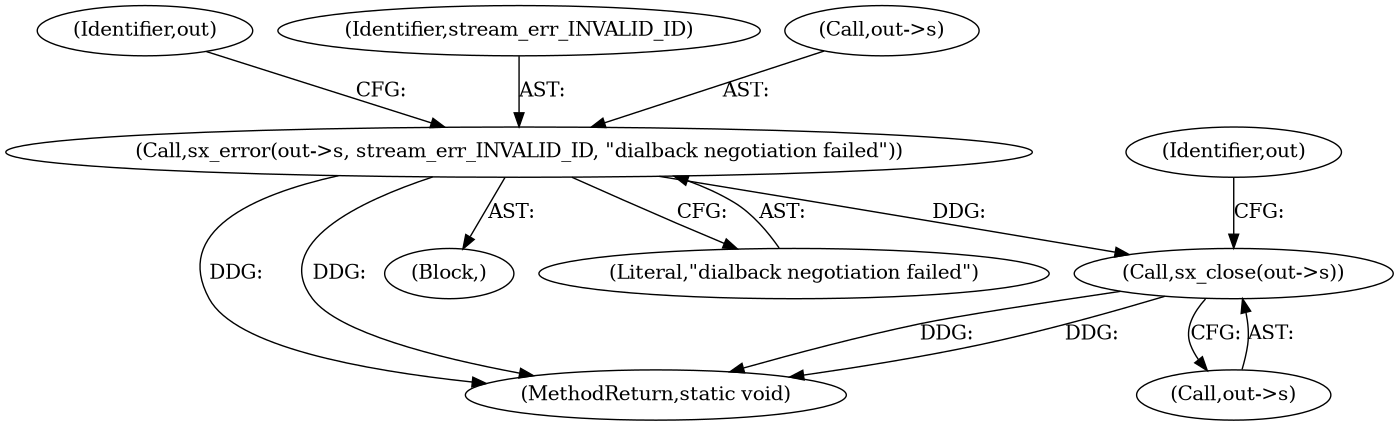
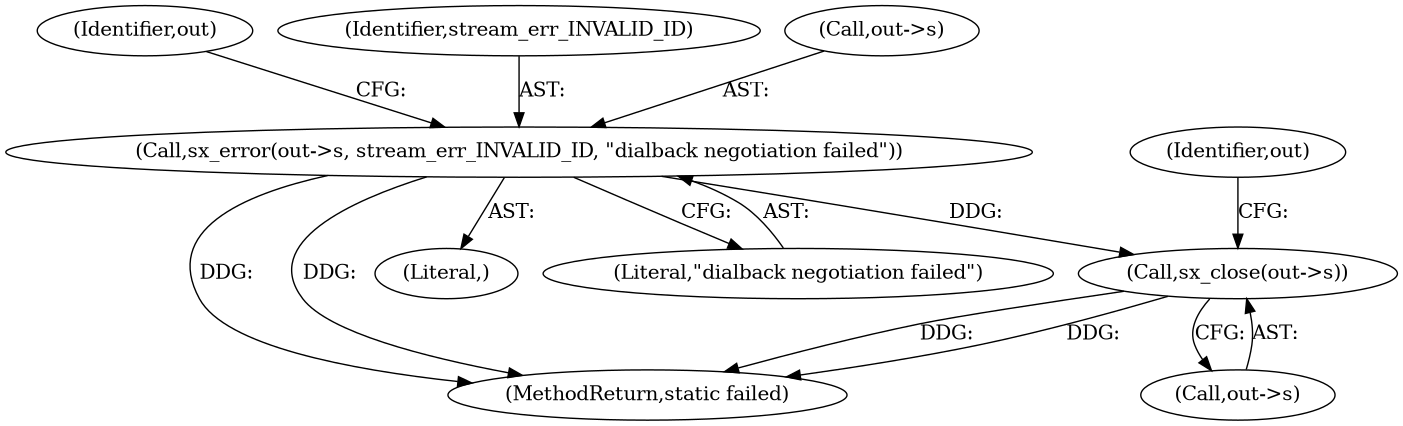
node "(Block,)": label "(Block,)" -> "(Literal,)"
node "(MethodReturn,static void)": label "(MethodReturn,static void)" -> "(MethodReturn,static failed)"
